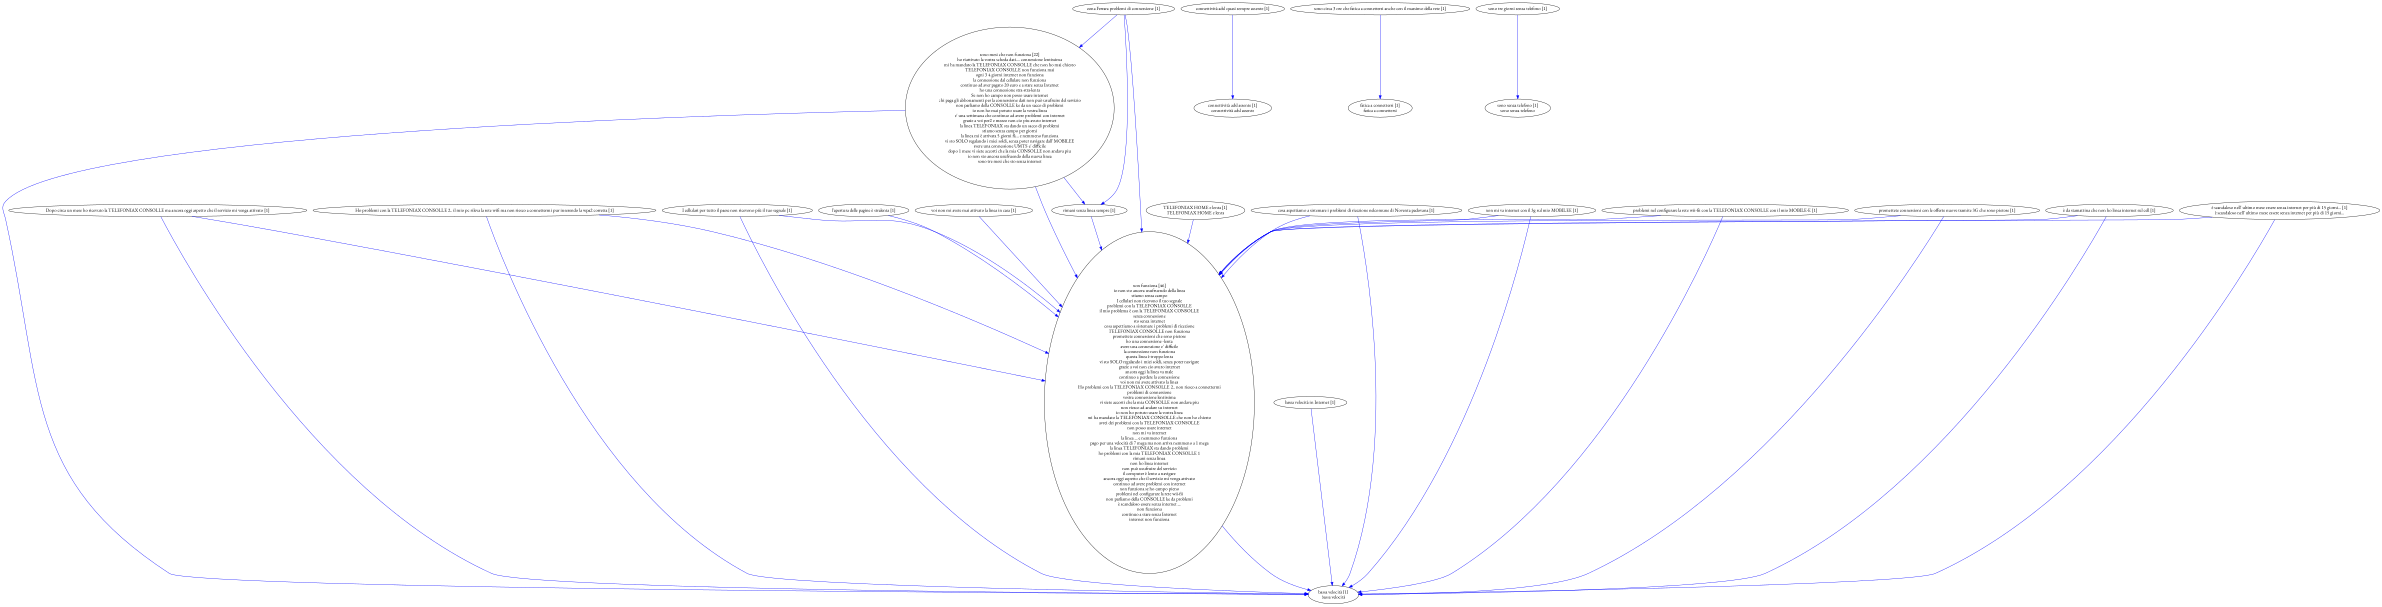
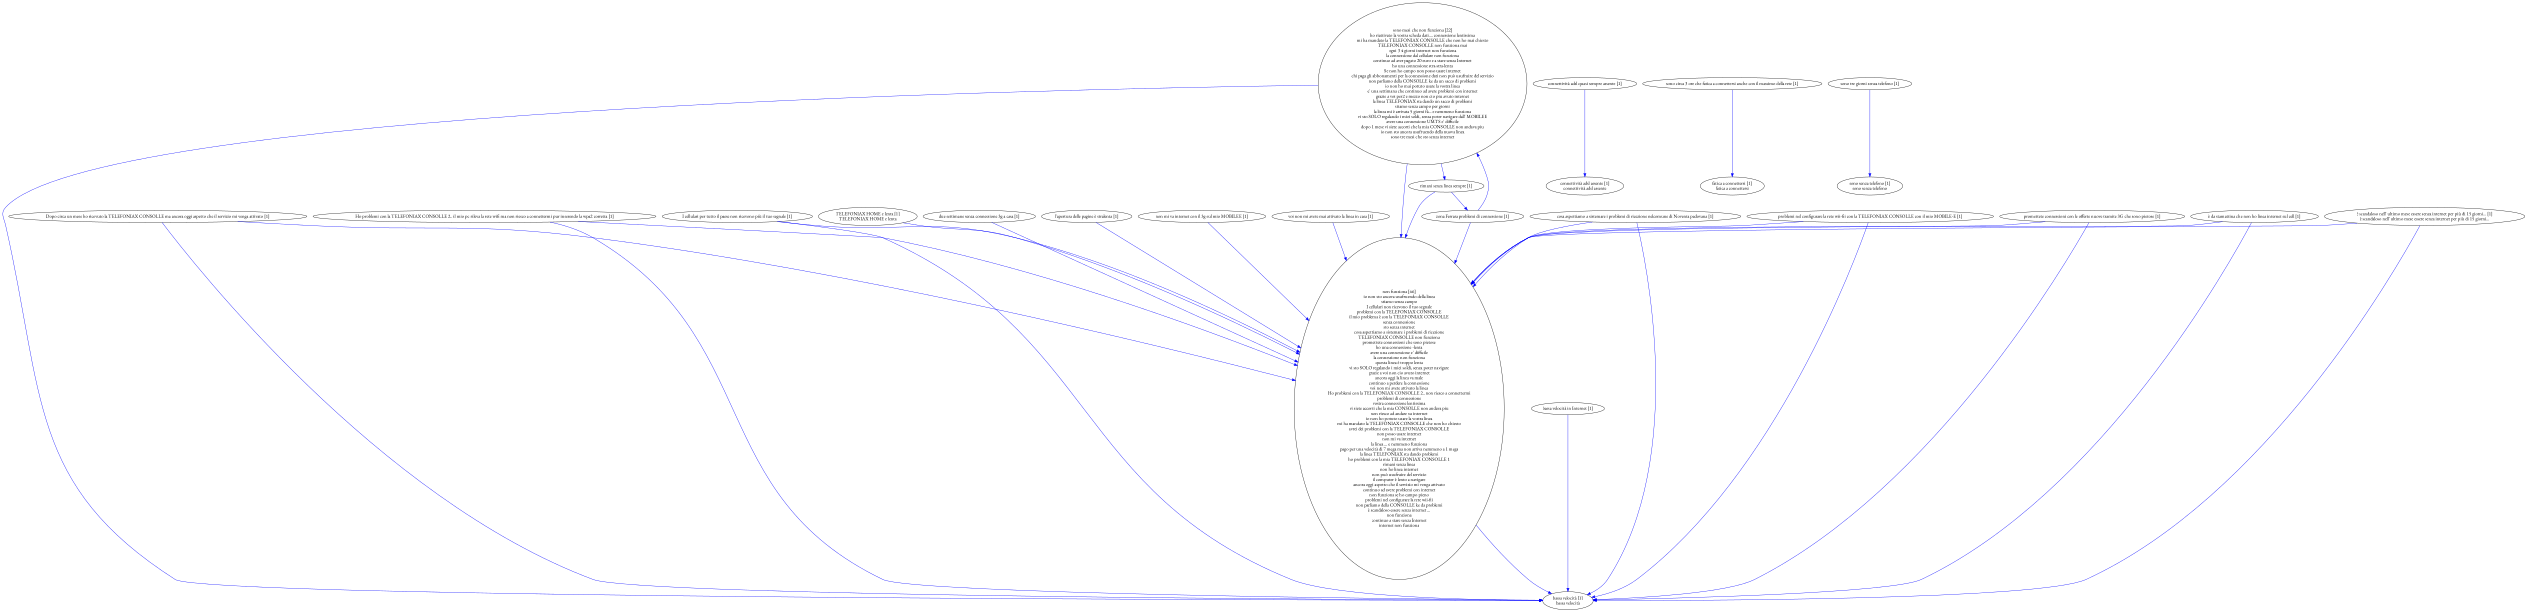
edge "zona Ferrara problemi di connessione [1]" -> "rimani senza linea sempre [1]": reversed
node "due settimane senza connessione 3g a casa [1]": added
edge "non mi va internet con il 3g sul mio MOBILEE [1]" -> "bassa velocità [1] bassa velocità": removed
